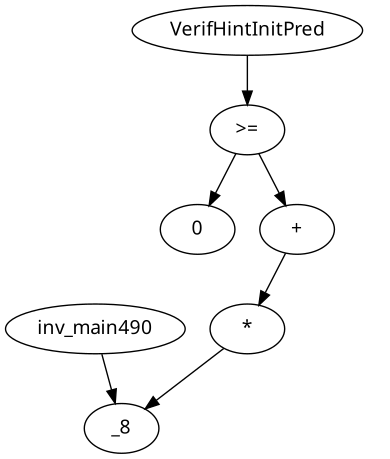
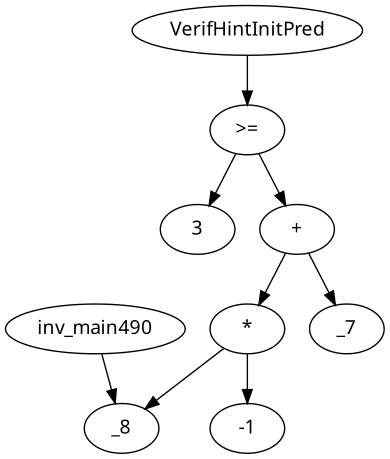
node "0": label "0" -> "3"
node "_7": added
node "-1": added
